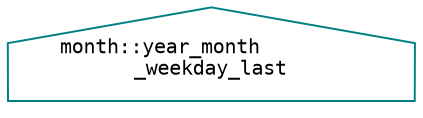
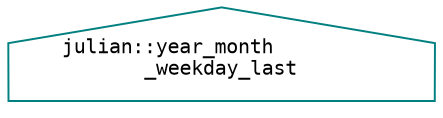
node "month::year_month _weekday_last": label "month::year_month _weekday_last" -> "julian::year_month _weekday_last"
